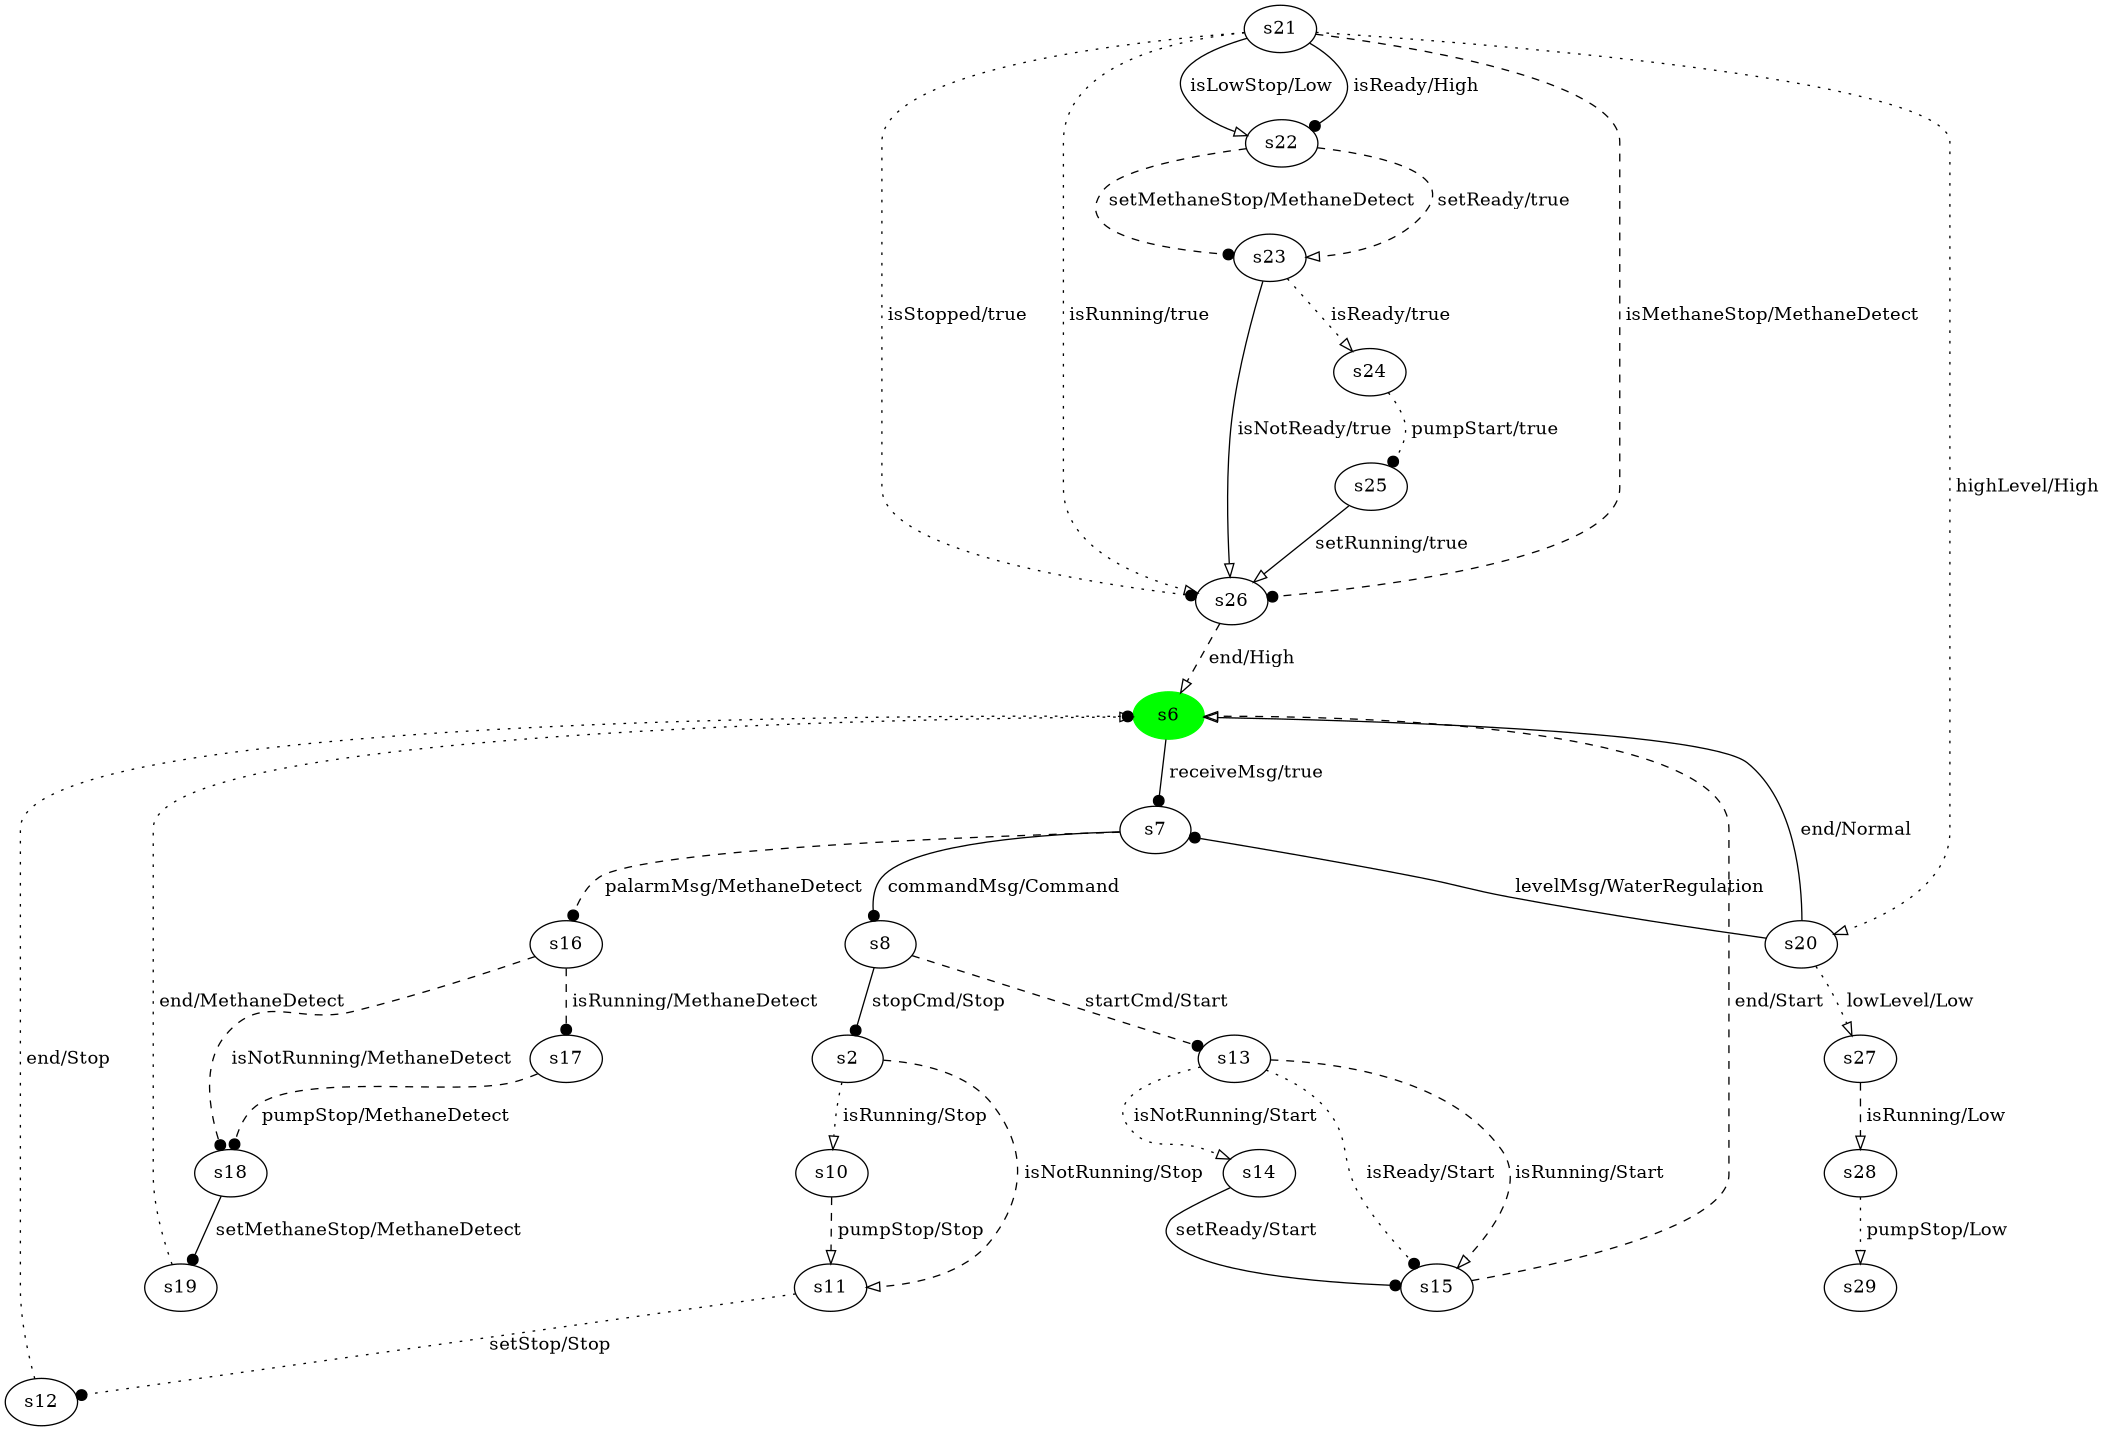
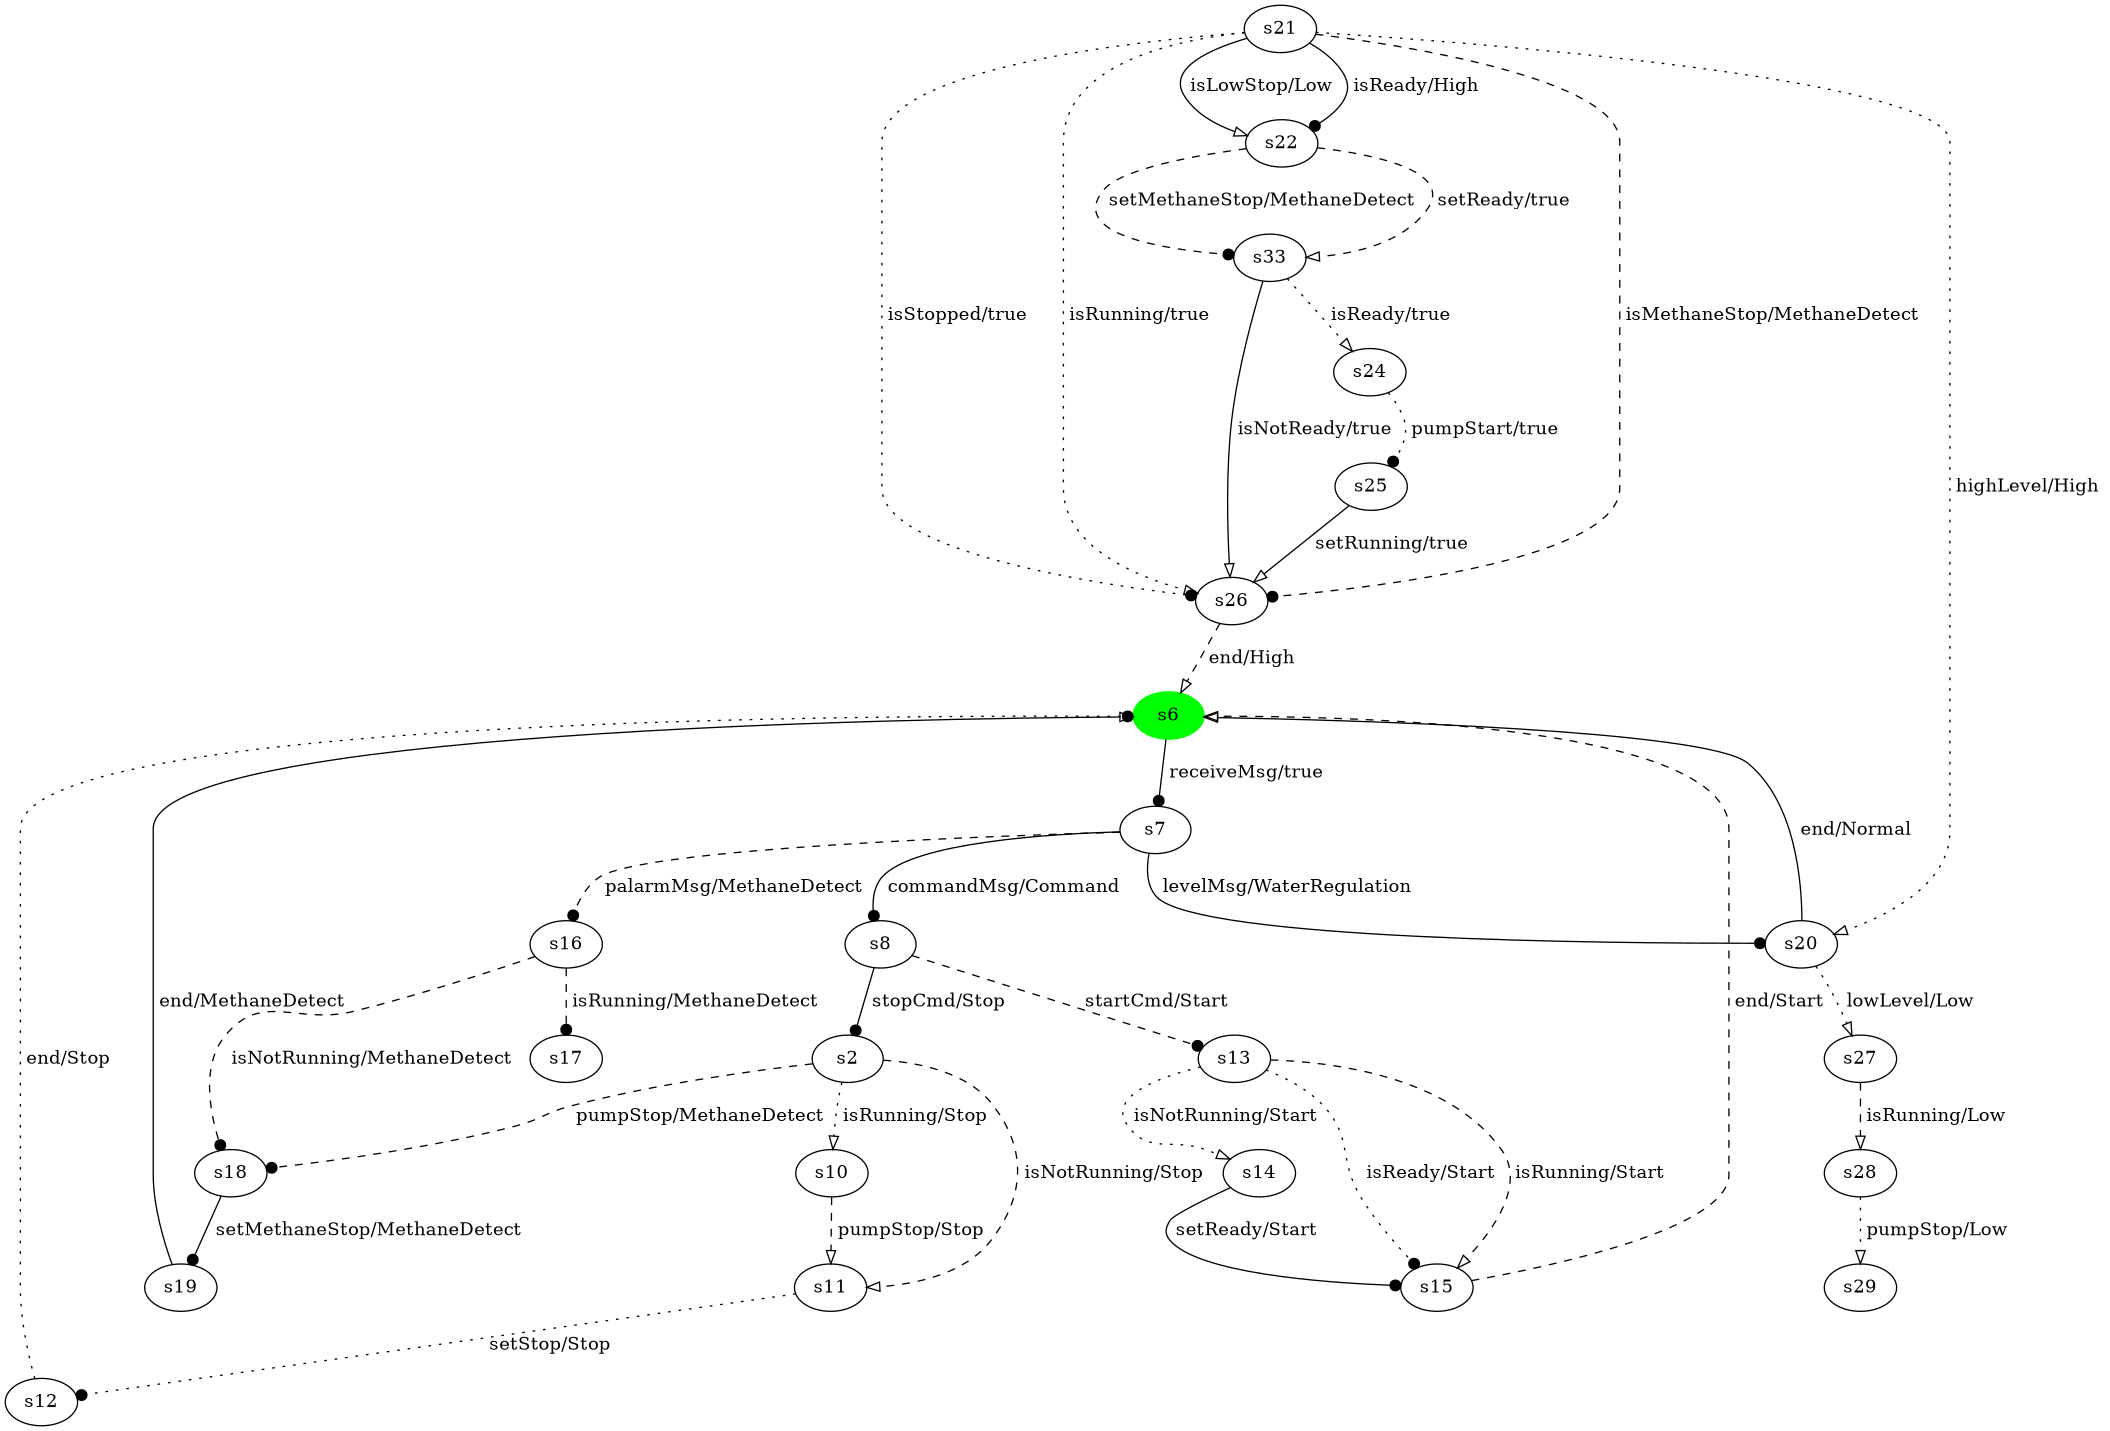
node "s23": label "s23" -> "s33"
edge "s19" -> "s6": style dotted -> solid
edge "s20" -> "s7": reversed
edge "s17" -> "s18": now "s2" -> "s18"
